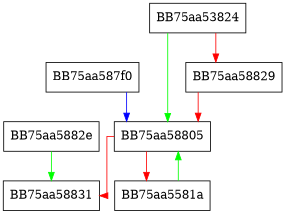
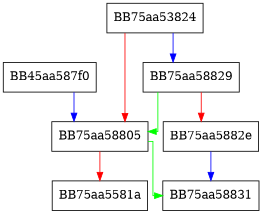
edge "BB75aa53824" -> "BB75aa58829": color red -> blue
edge "BB75aa53824" -> "BB75aa58805": color green -> red
node "BB75aa587f0": label "BB75aa587f0" -> "BB45aa587f0"
edge "BB75aa58829" -> "BB75aa58805": color red -> green
edge "BB75aa58829" -> "BB75aa5882e": added
edge "BB75aa5882e" -> "BB75aa58831": color green -> blue
edge "BB75aa58805" -> "BB75aa58831": color red -> green
edge "BB75aa5581a" -> "BB75aa58805": removed
